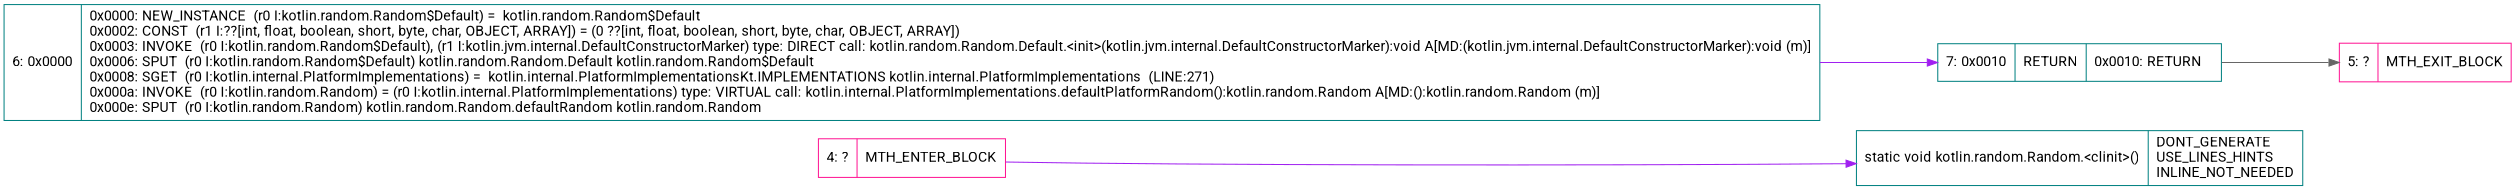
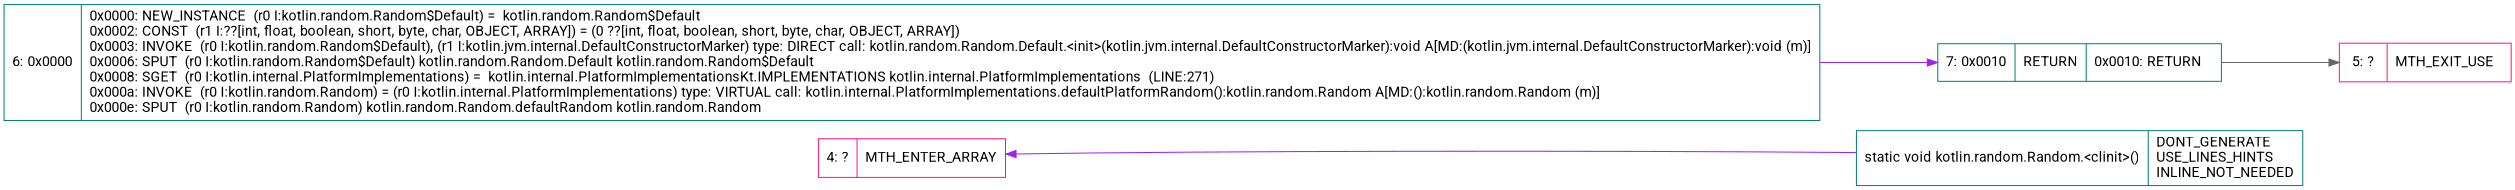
node "5: ?": text "MTH_EXIT_BLOCK" -> "MTH_EXIT_USE"
node "4: ?": text "MTH_ENTER_BLOCK" -> "MTH_ENTER_ARRAY"
edge "4: ?" -> "static void kotlin.random.Random.<clinit>()": reversed
